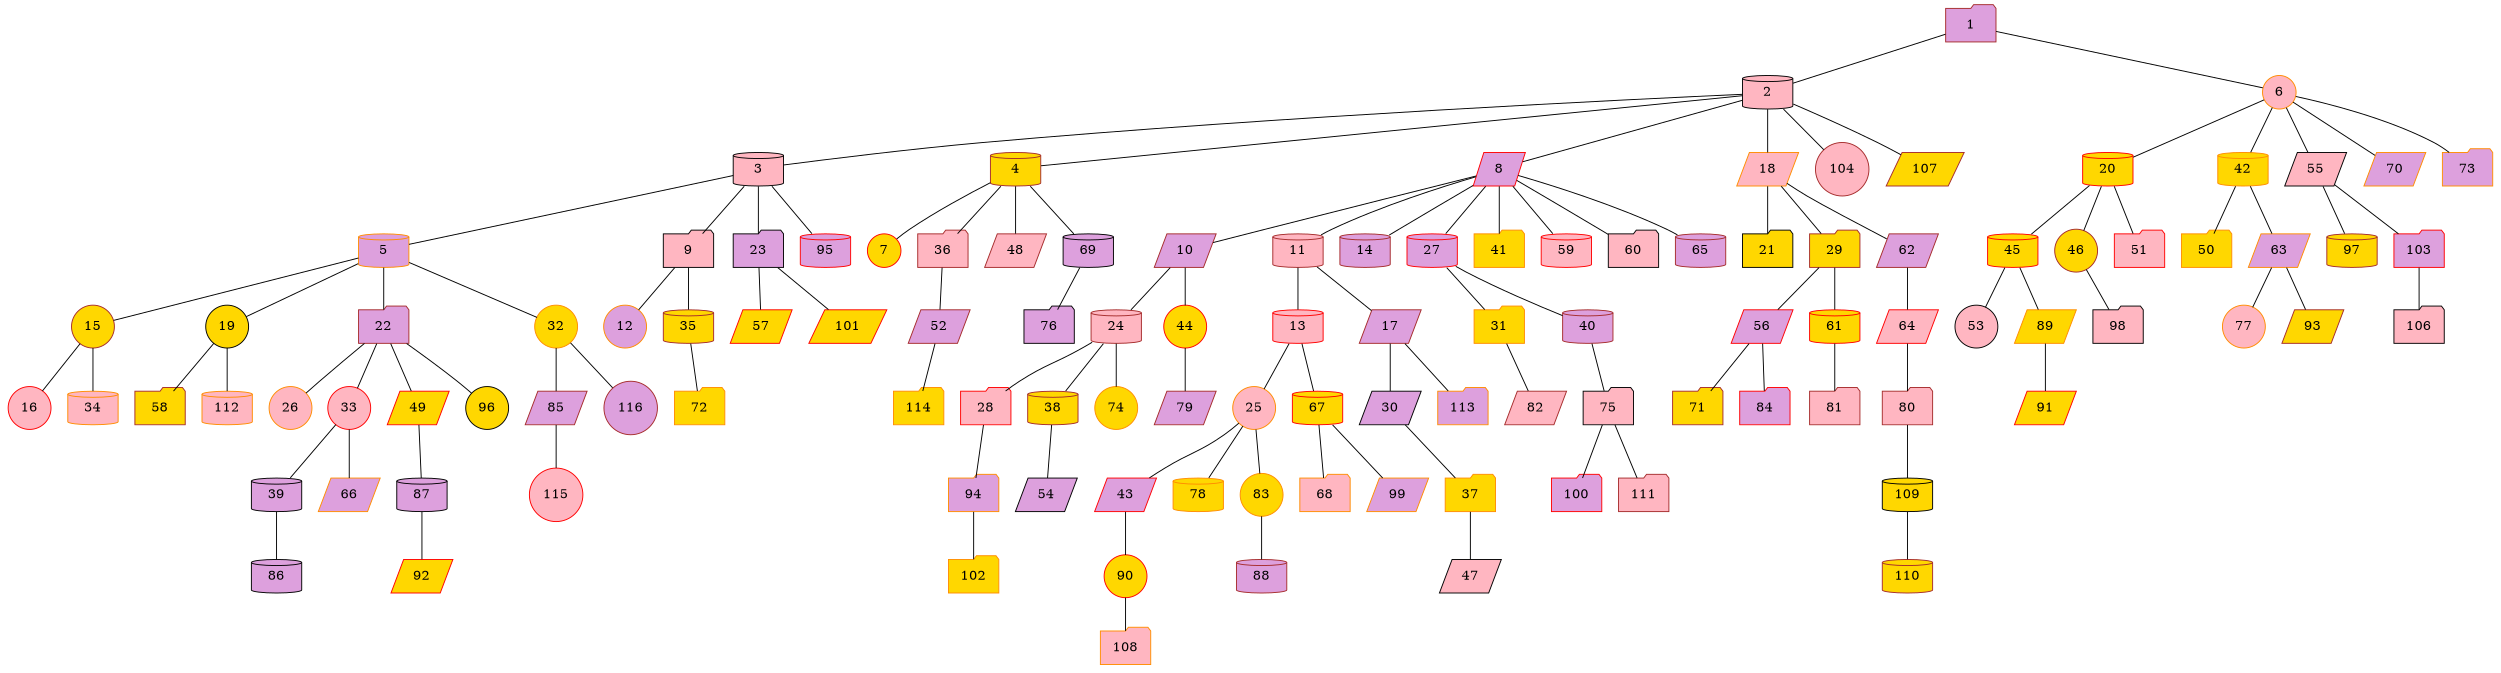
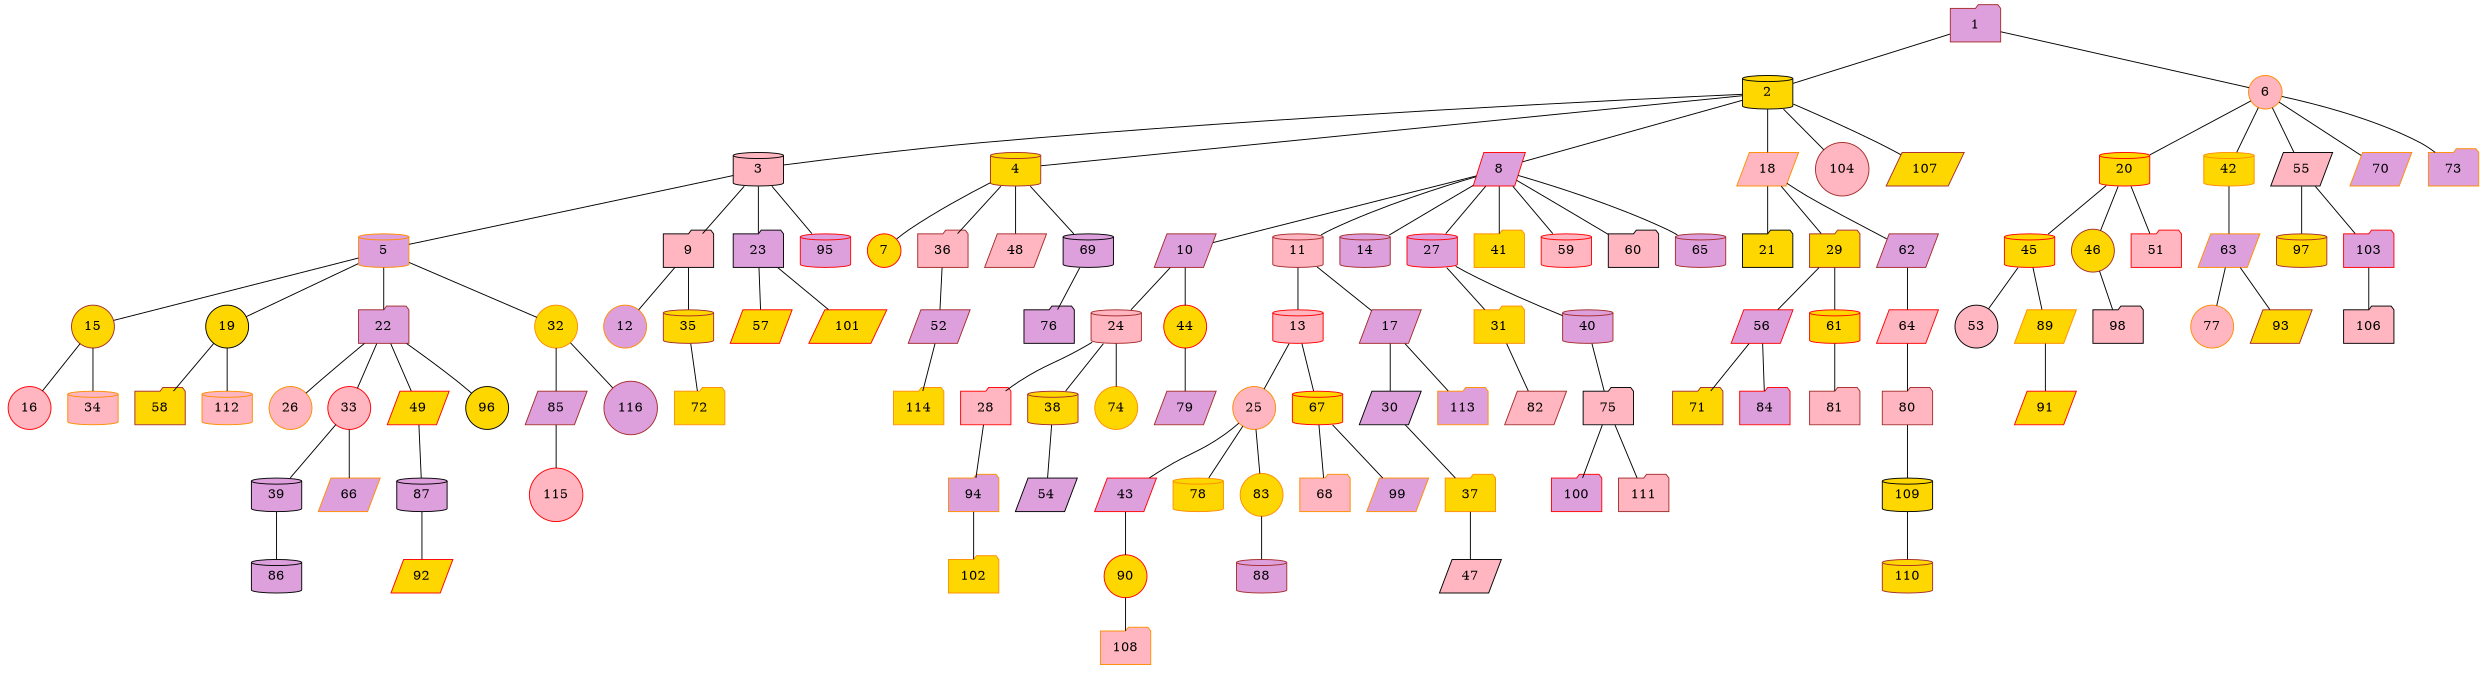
node "2": fillcolor lightpink -> gold
node "50": removed
